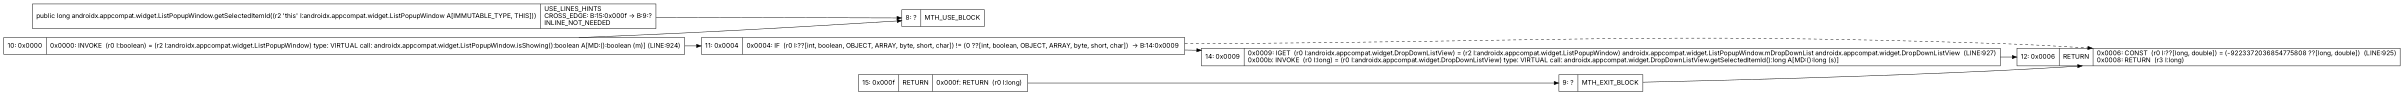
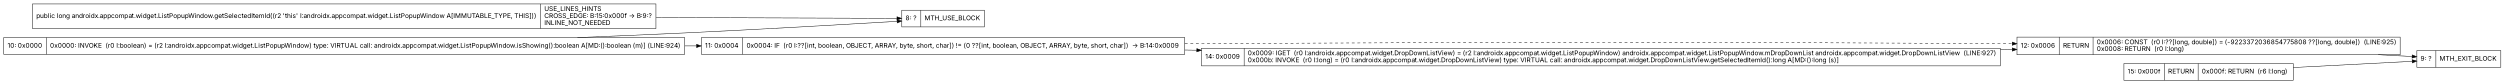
node "12: 0x0006": text "0x0008: RETURN  (r3 I:long)" -> "0x0008: RETURN  (r0 I:long)"
edge "9: ?" -> "12: 0x0006": reversed
node "15: 0x000f": text "0x000f: RETURN  (r0 I:long)" -> "0x000f: RETURN  (r6 I:long)"
